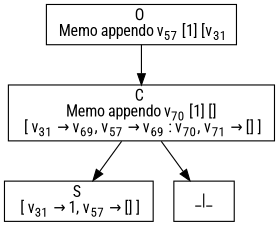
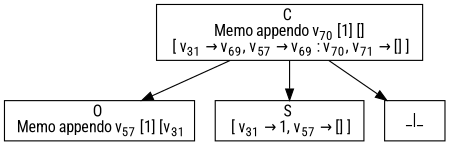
edge "O" -> "C": reversed
